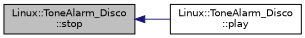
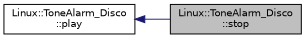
edge "Linux::ToneAlarm_Disco ::play" -> "Linux::ToneAlarm_Disco ::stop": reversed
